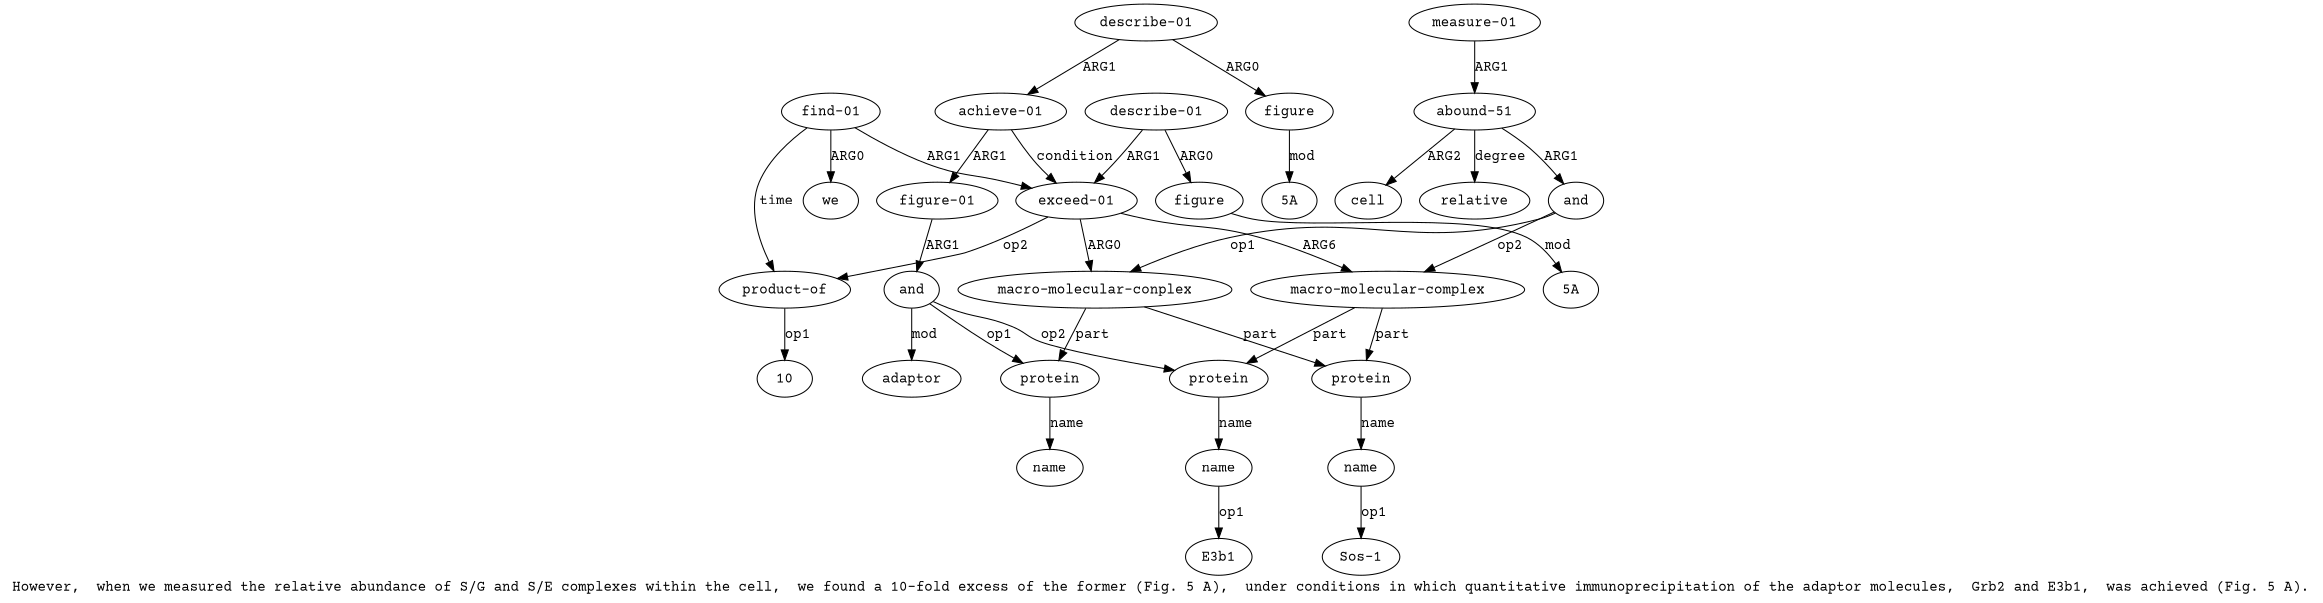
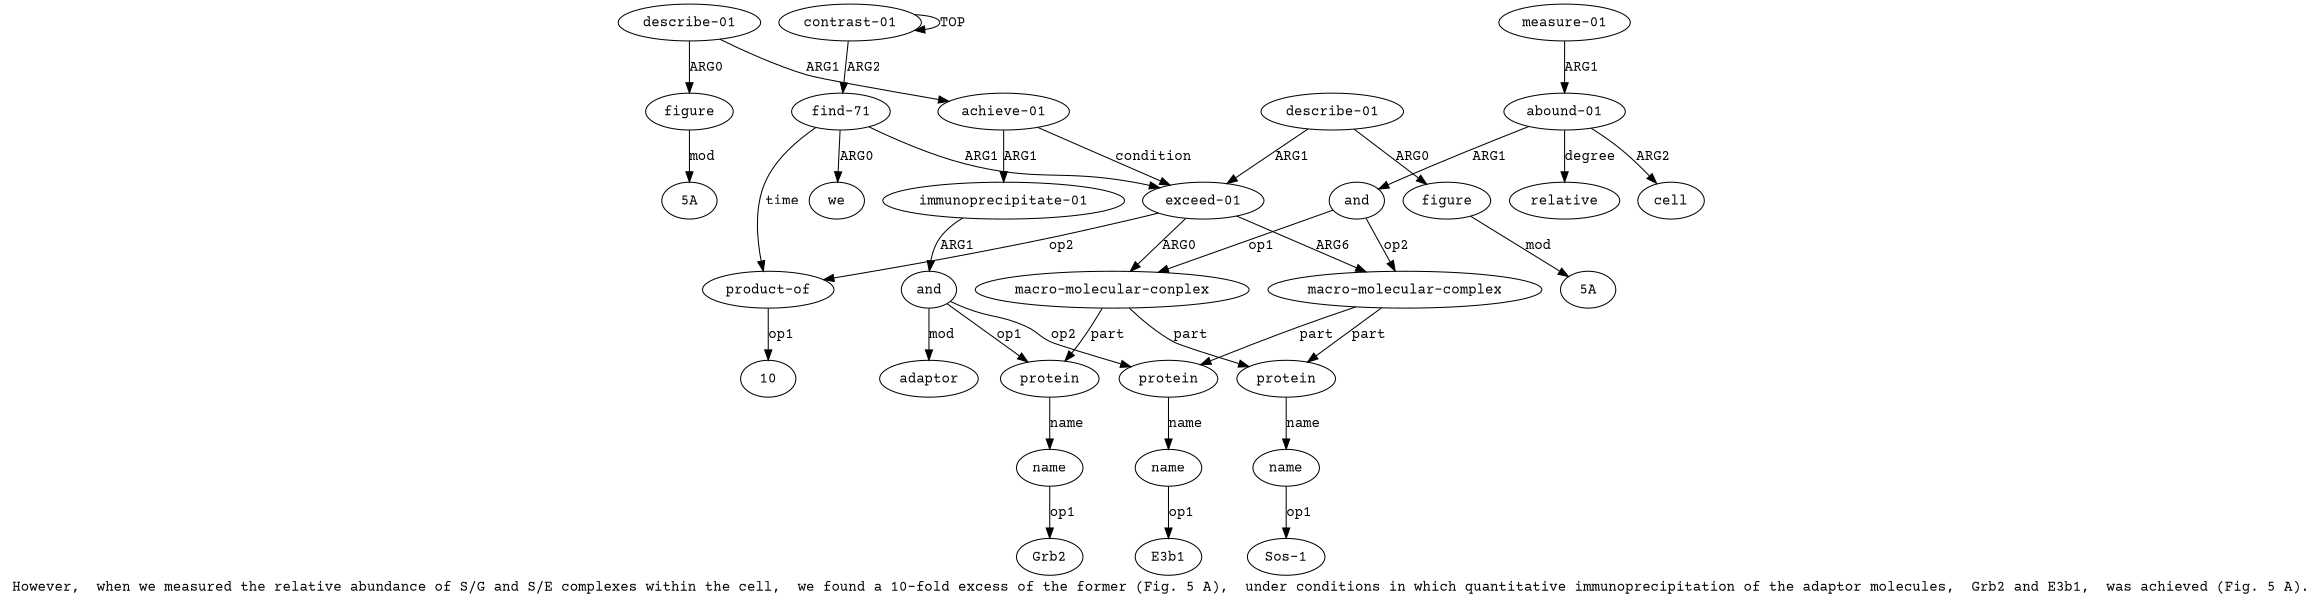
node "contrast-01": added
node "find-01": label "find-01" -> "find-71"
node "abound-51": label "abound-51" -> "abound-01"
node "figure-01": label "figure-01" -> "immunoprecipitate-01"
node "Grb2": added
